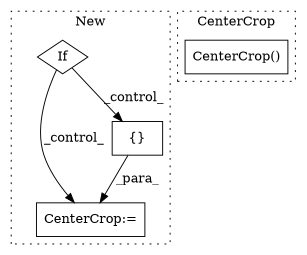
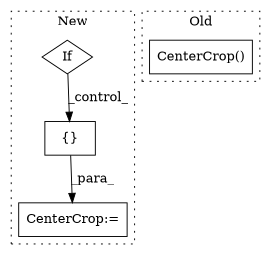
cluster "CenterCrop": label "CenterCrop" -> "Old"
edge "If" -> "CenterCrop:=": removed, label "_control_"
